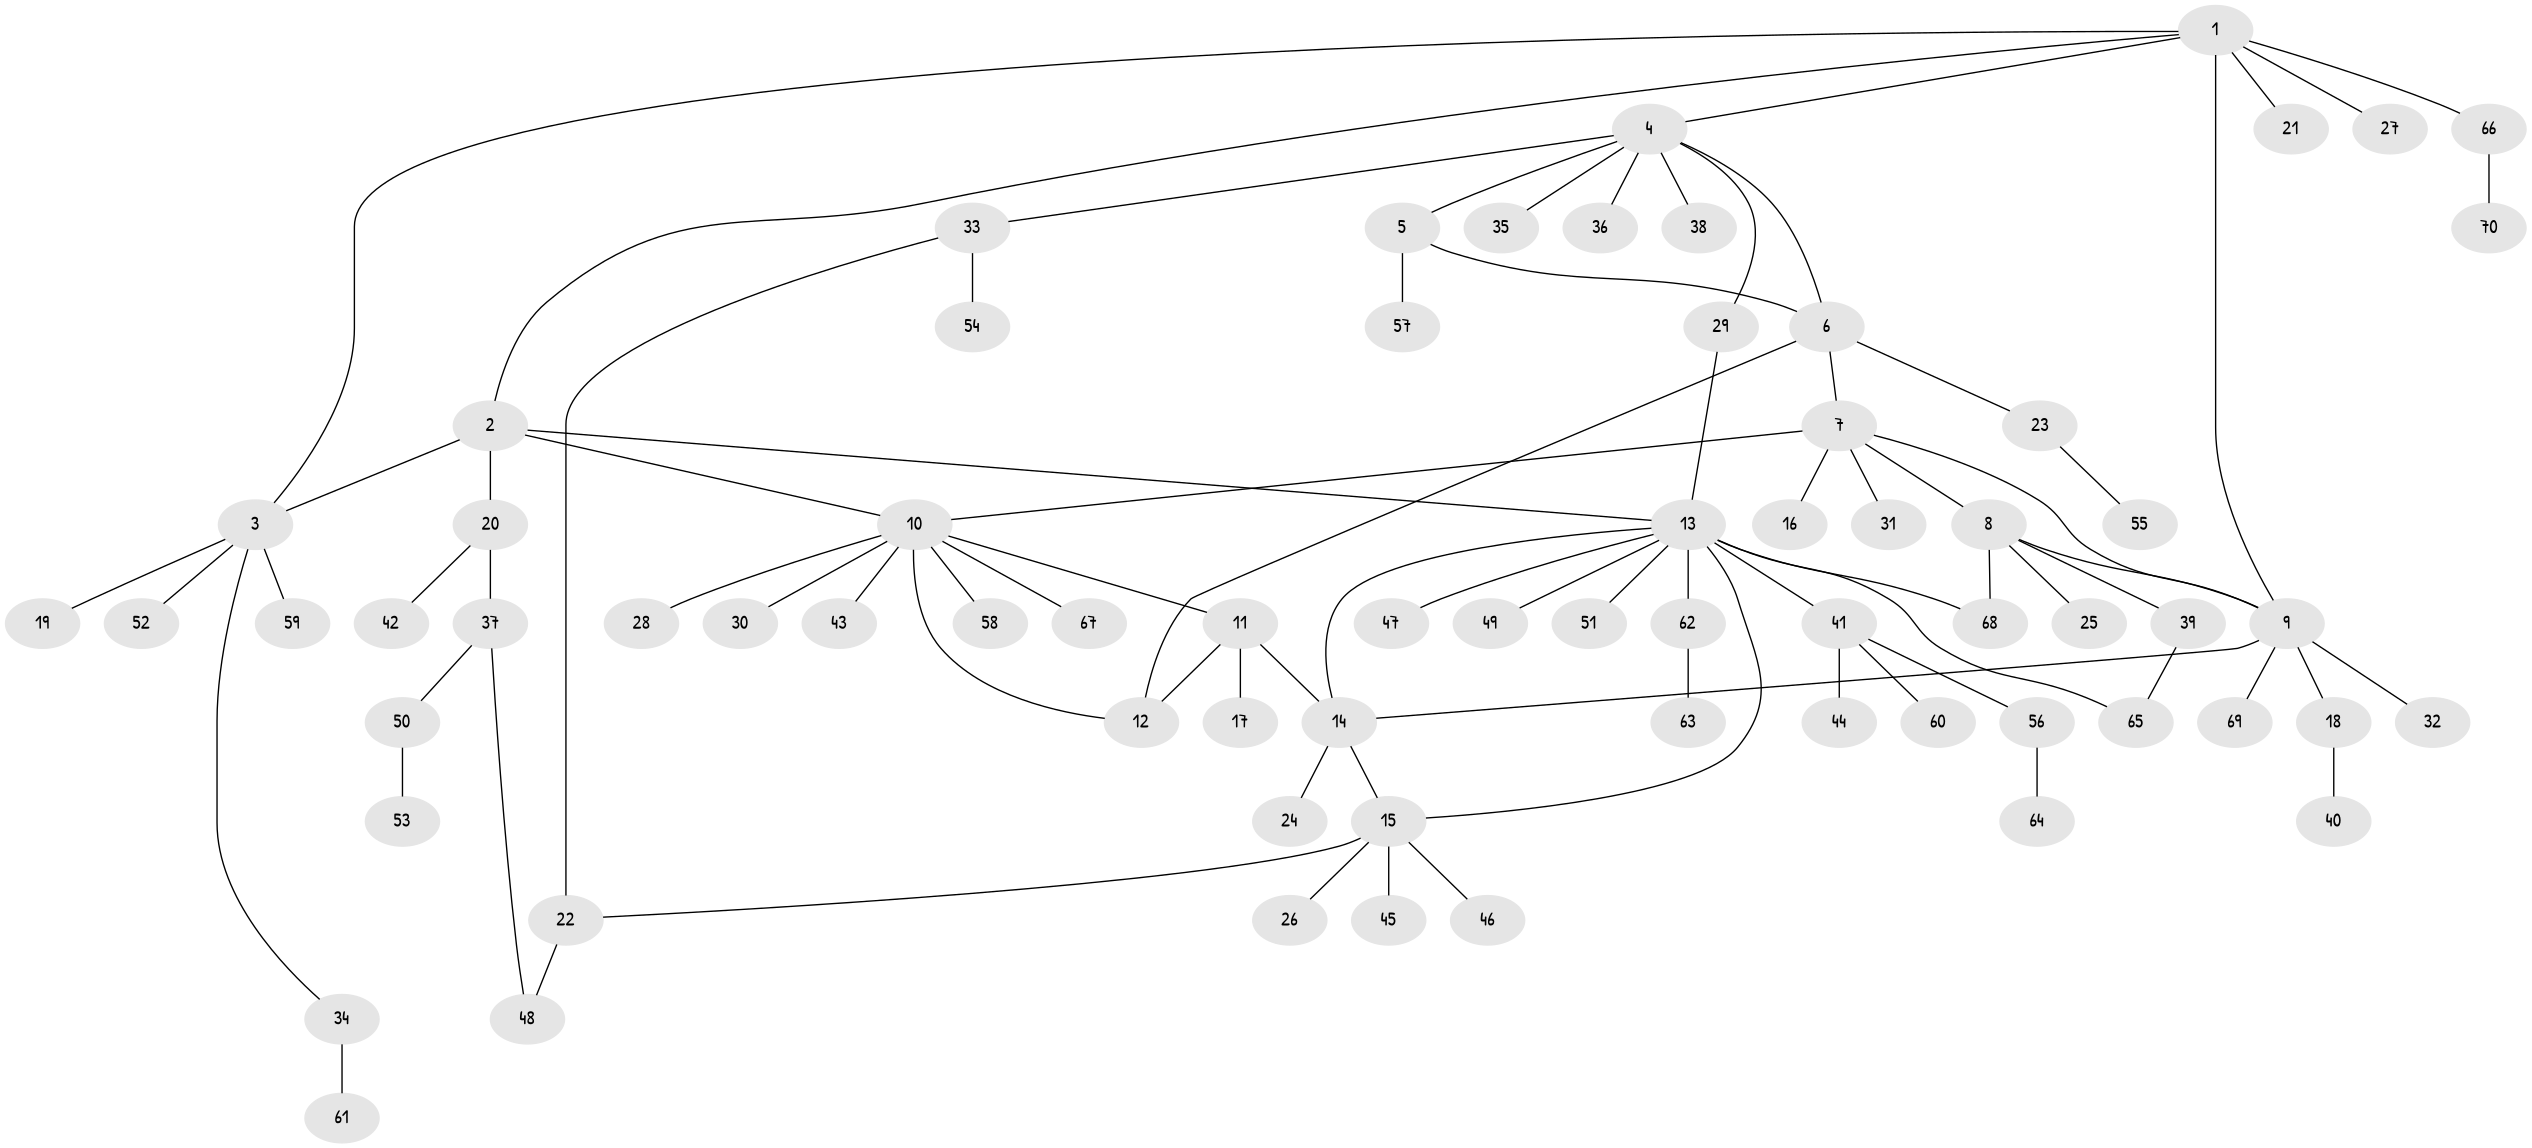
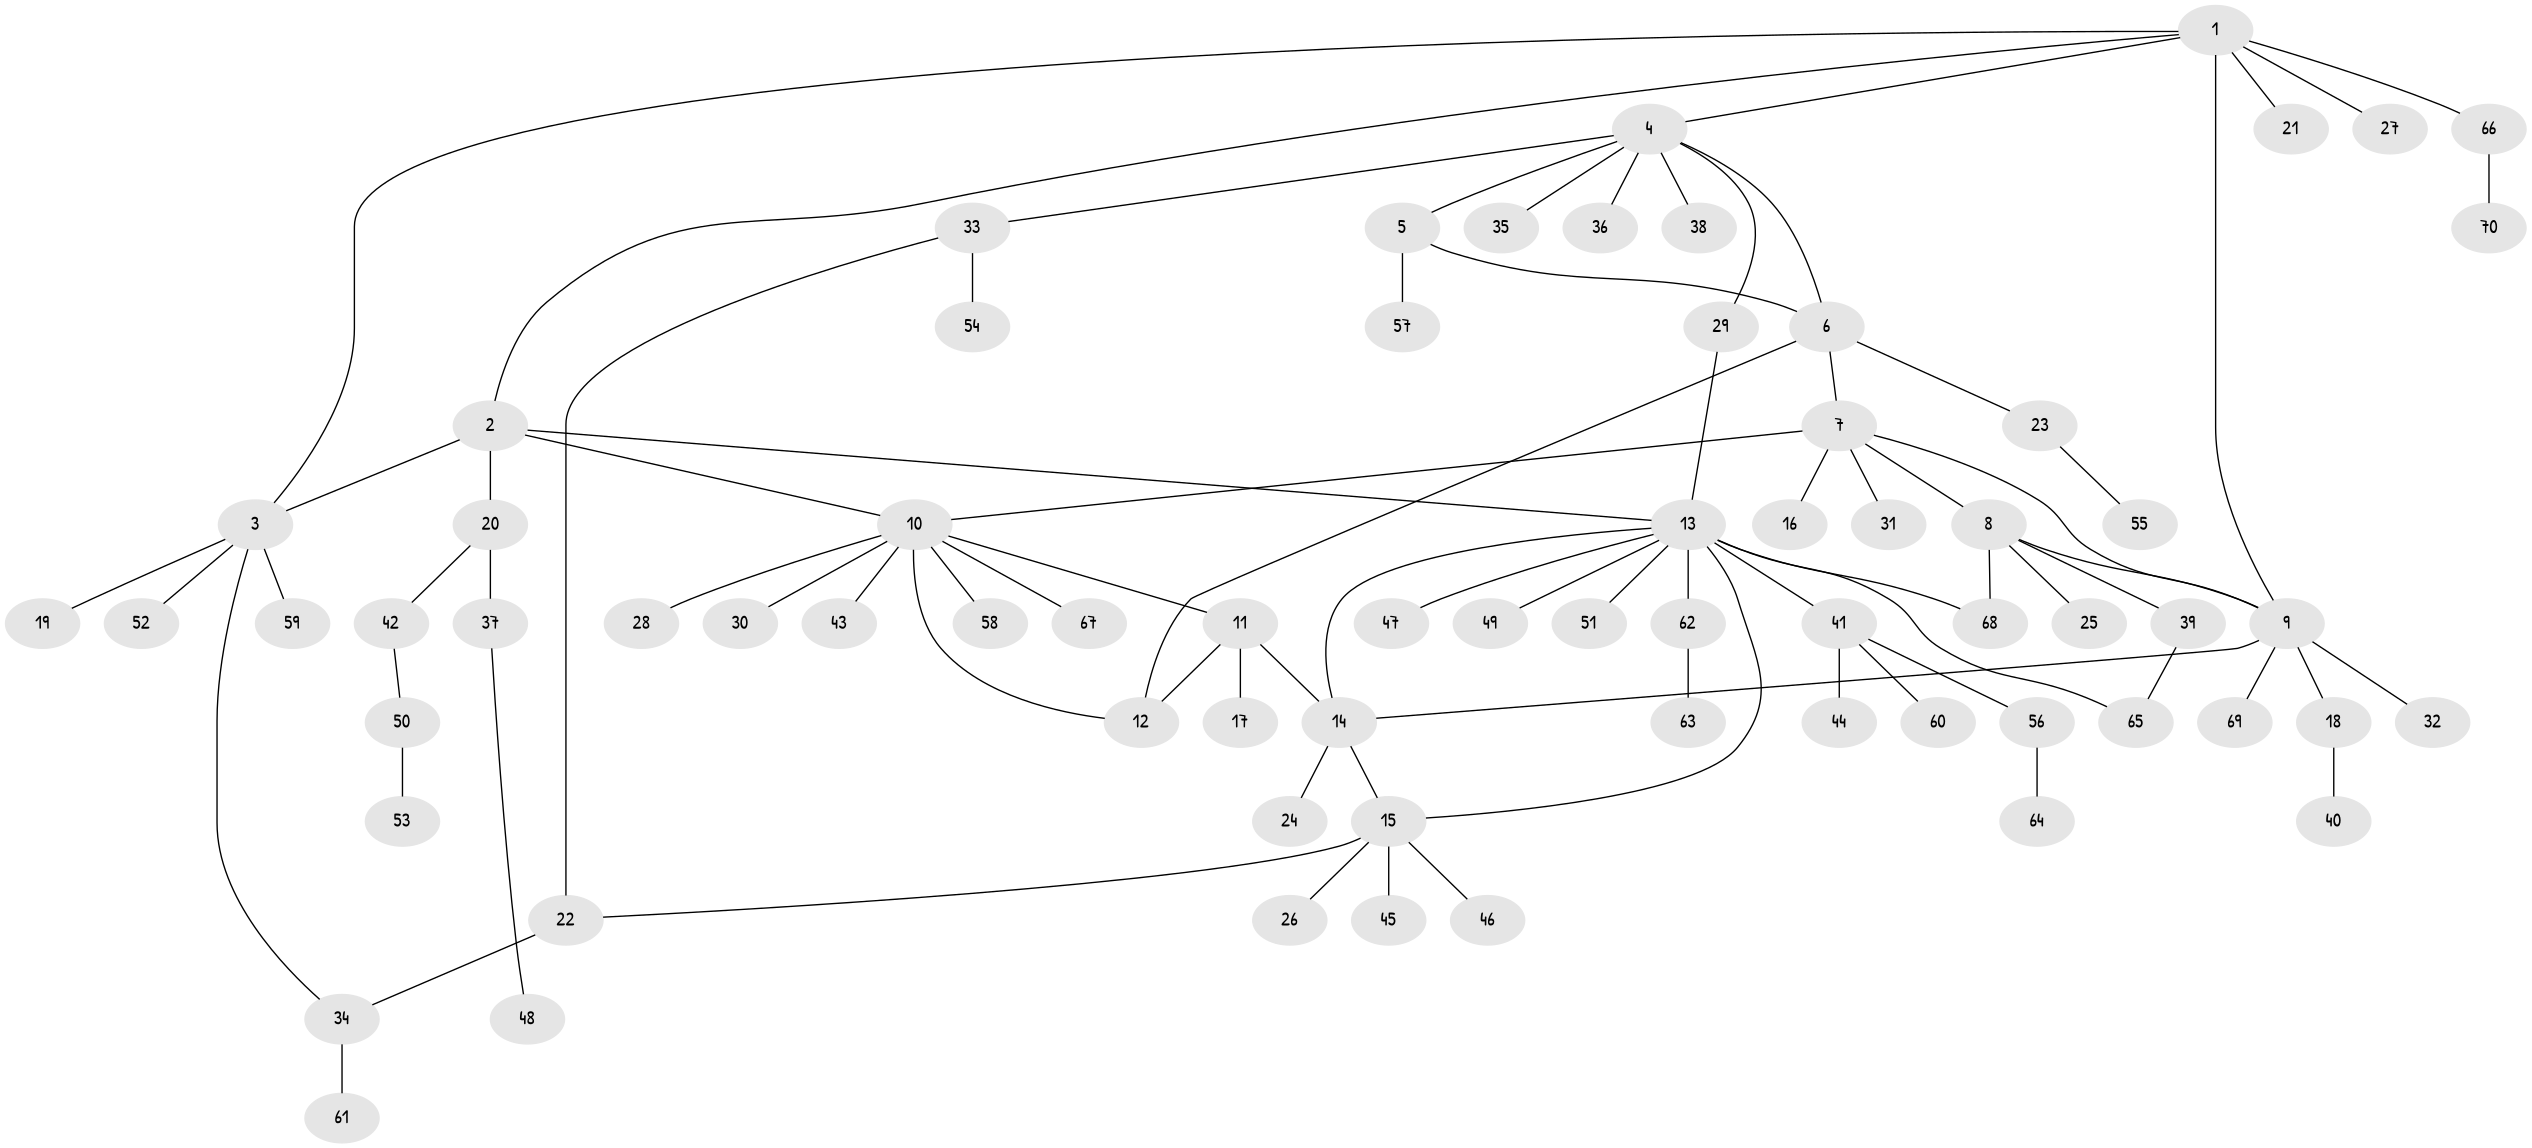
edge "37" -- "50": now "42" -- "50"
edge "22" -- "48": now "22" -- "34"
